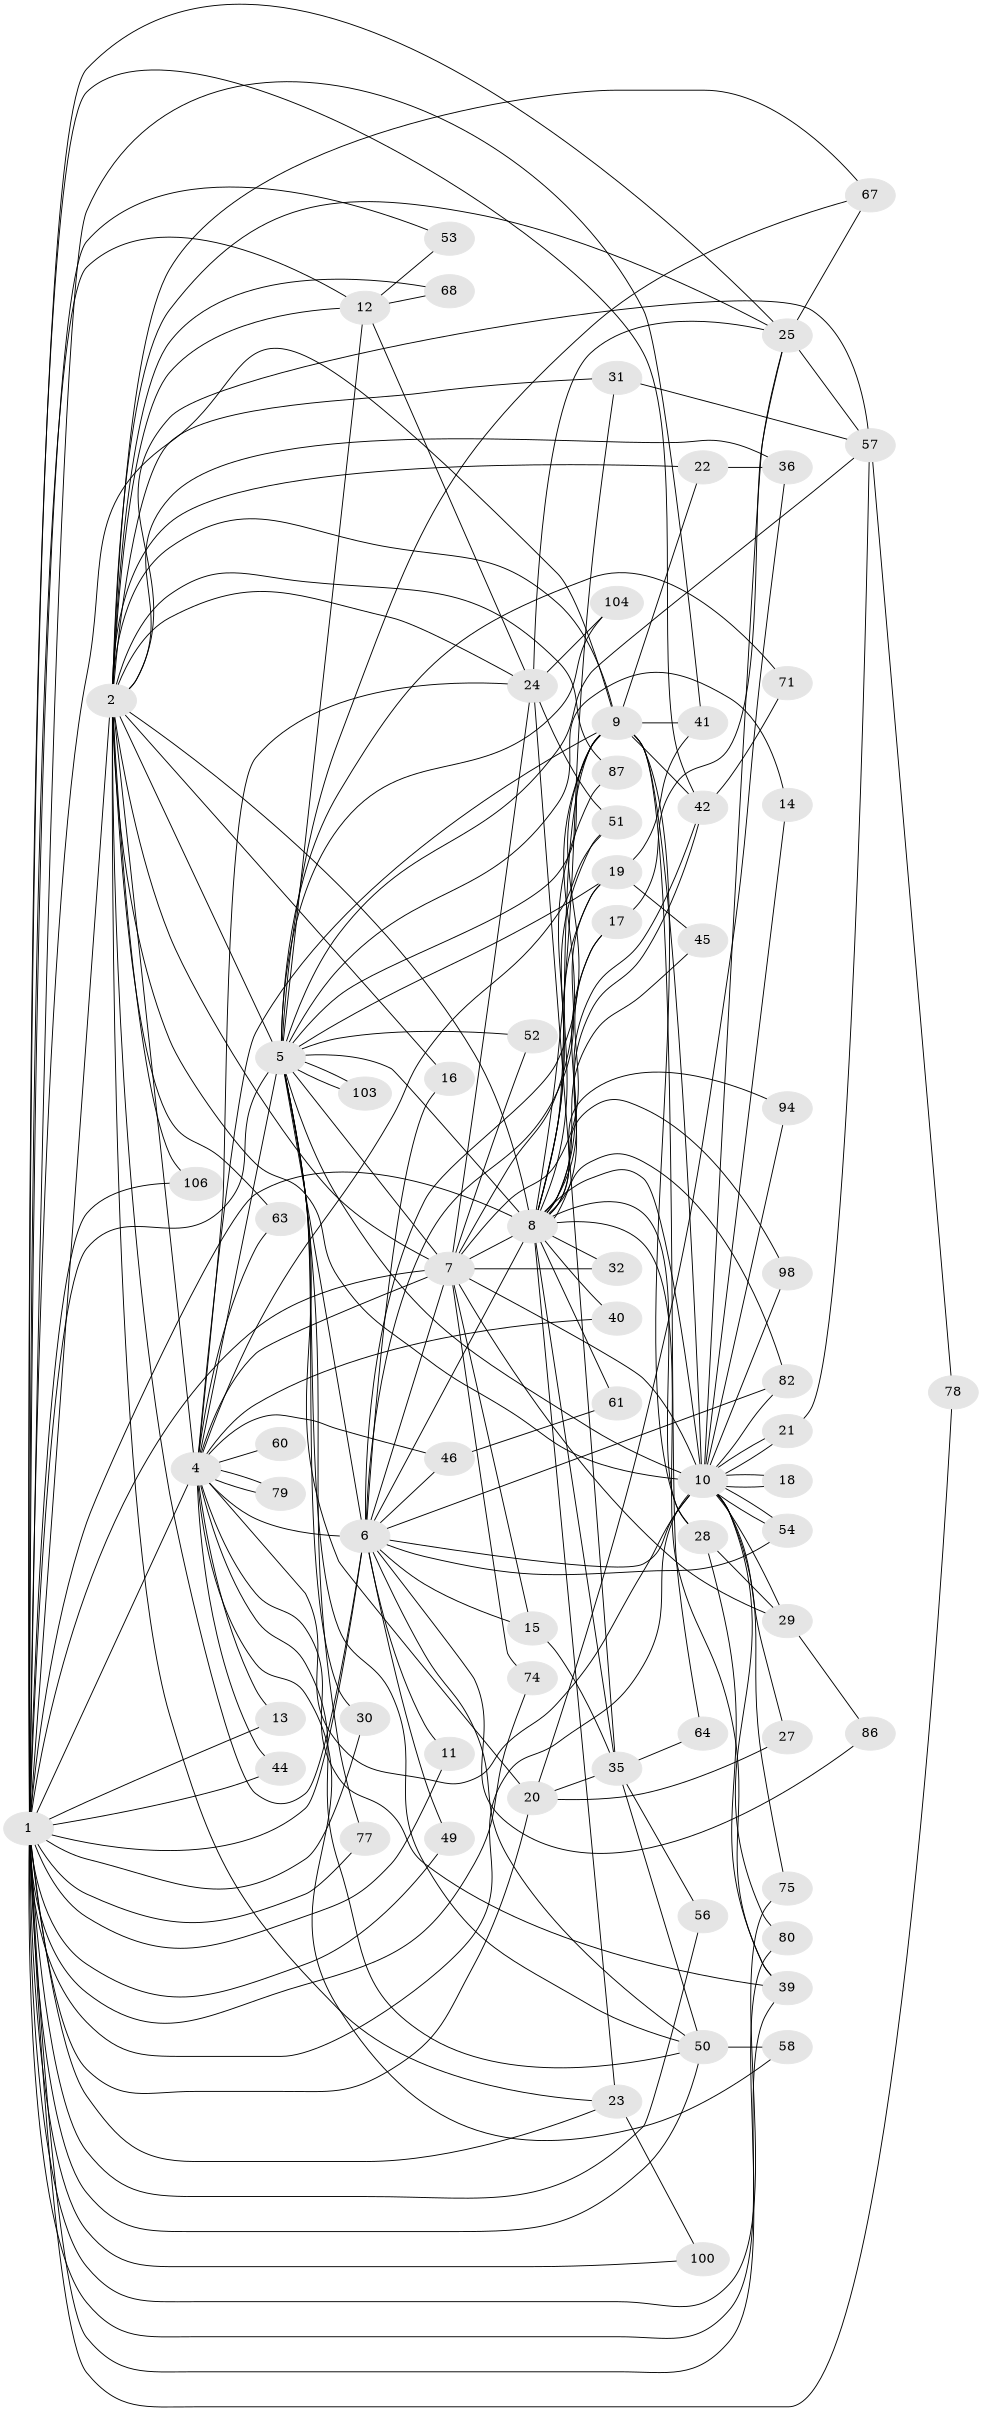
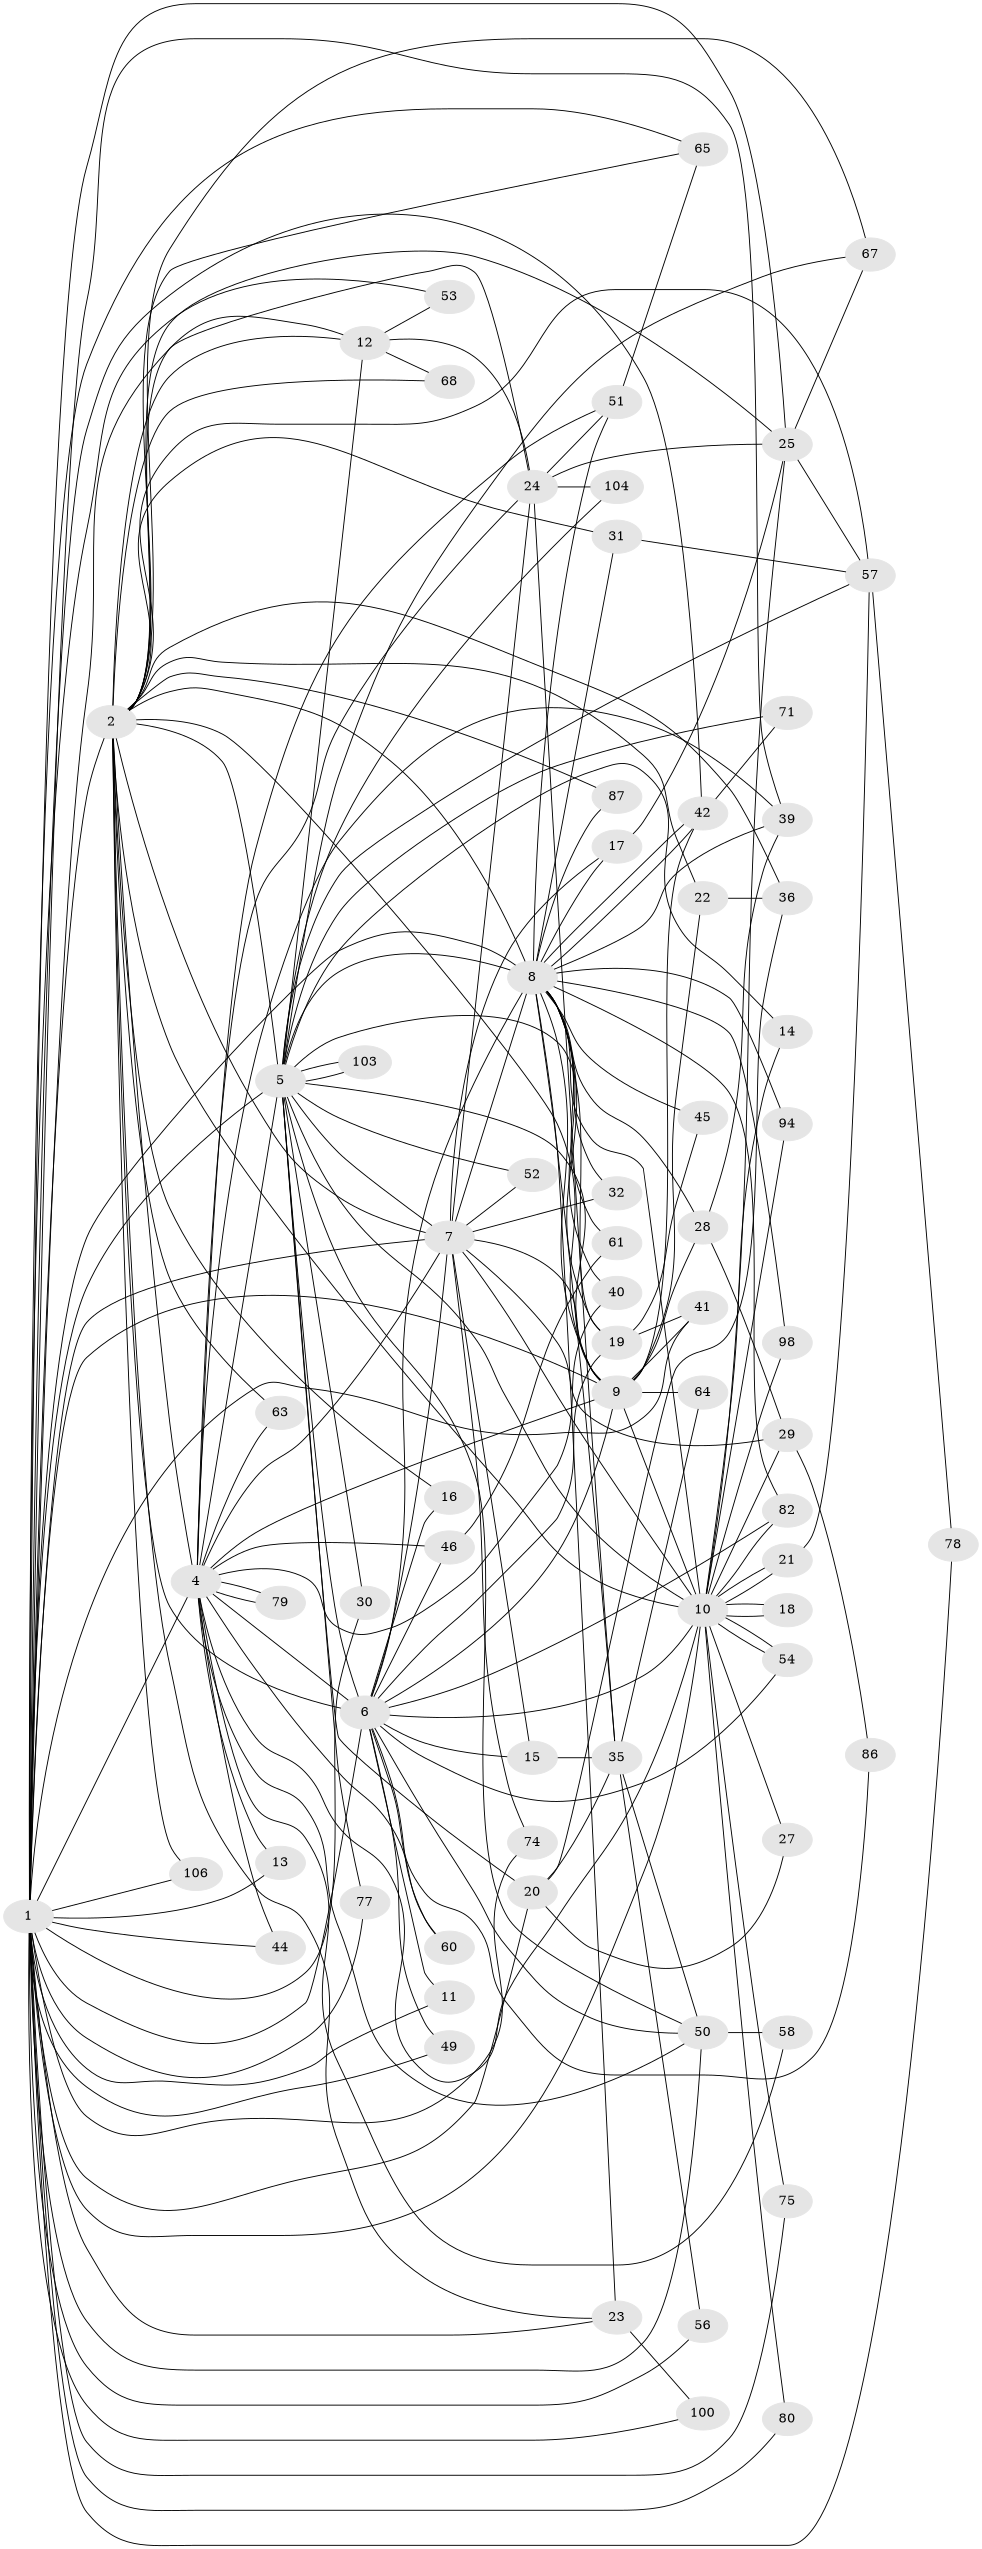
node "65": added
edge "6" -- "60": added
